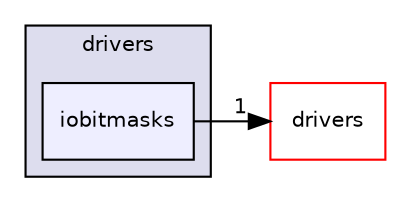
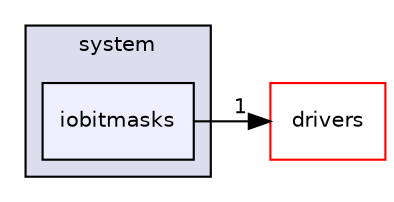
cluster "drivers": label "drivers" -> "system"
